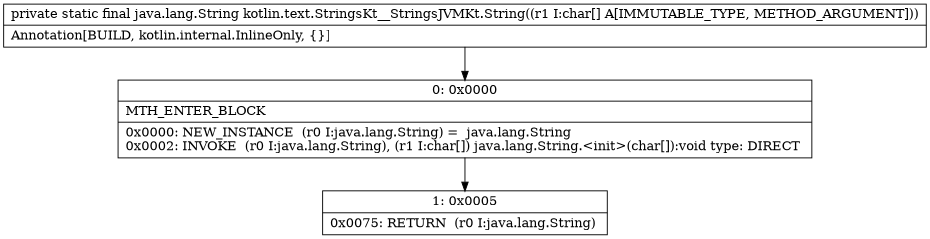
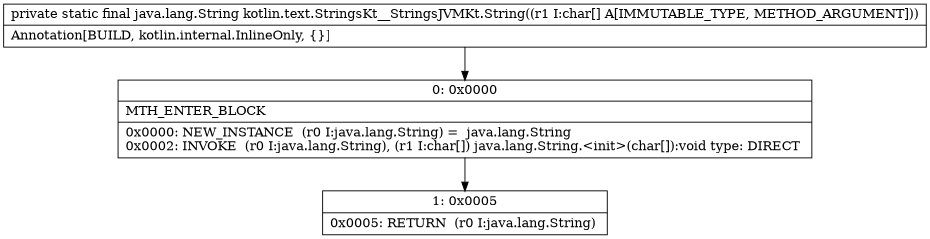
node "1: 0x0005": text "0x0075: RETURN  (r0 I:java.lang.String)" -> "0x0005: RETURN  (r0 I:java.lang.String)"
